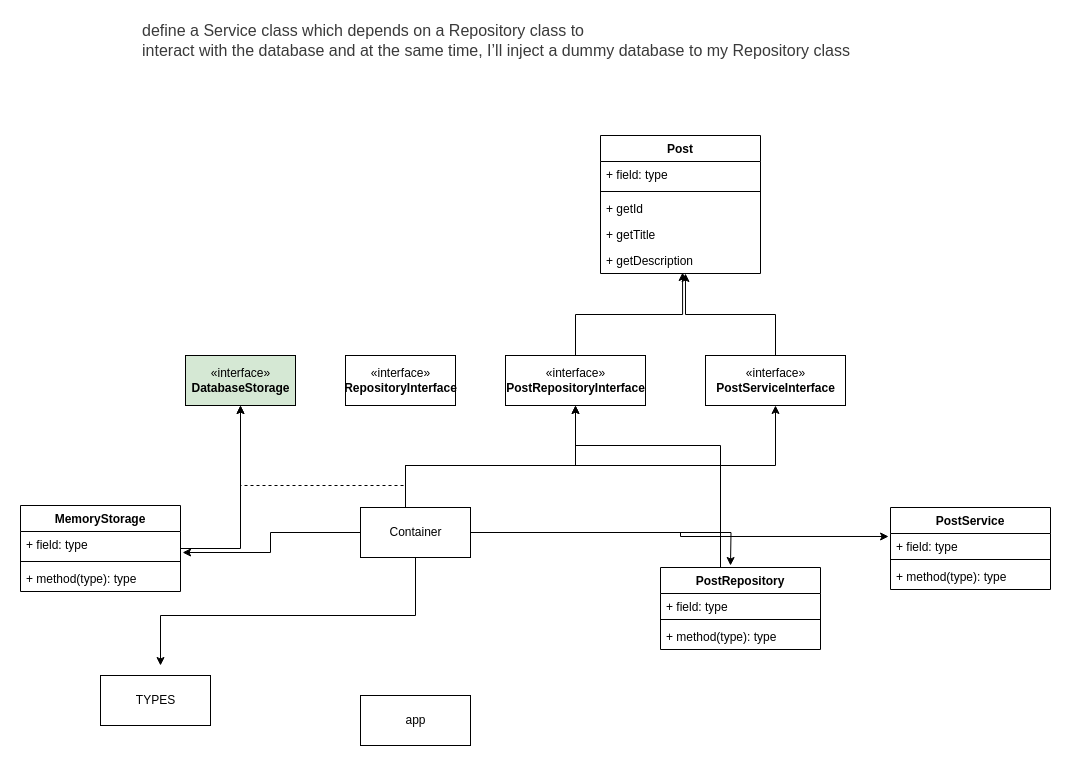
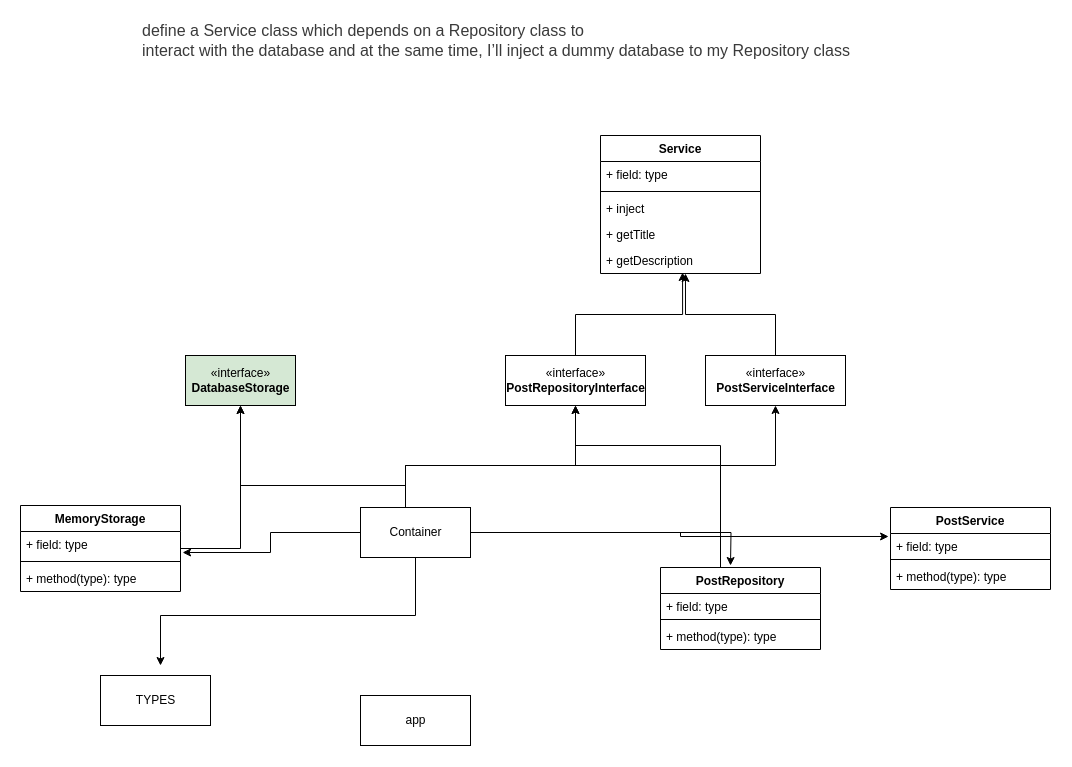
node "Post": label "Post" -> "Service"
node "+ getId": label "+ getId" -> "+ inject"
node "«interface» RepositoryInterface": removed
edge "Container" -> "«interface» DatabaseStorage": style dashed -> solid
